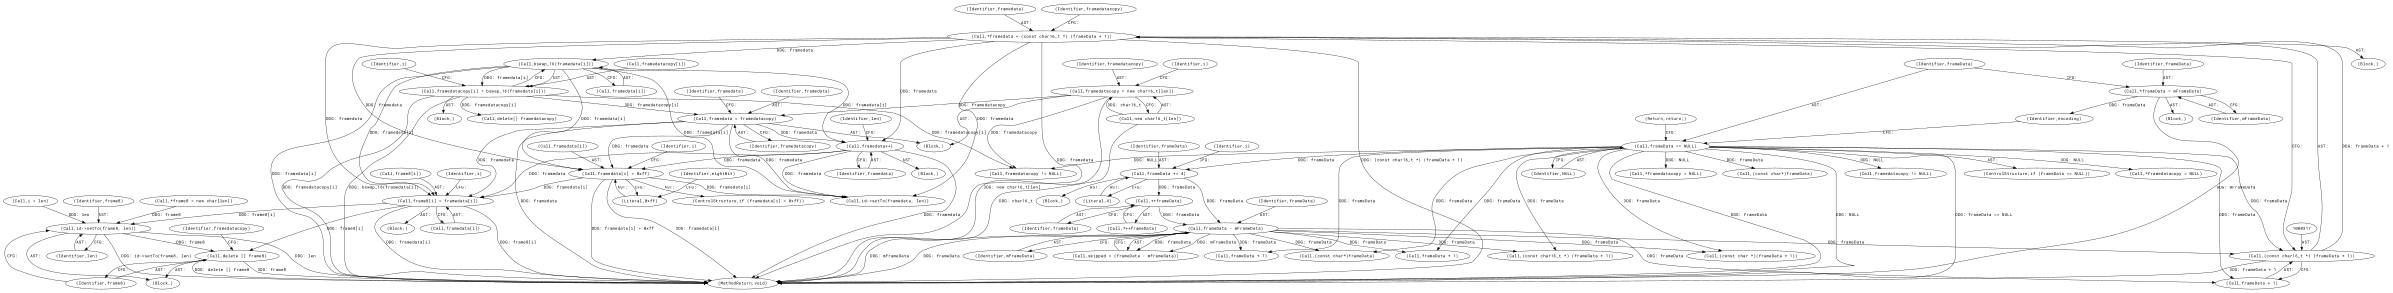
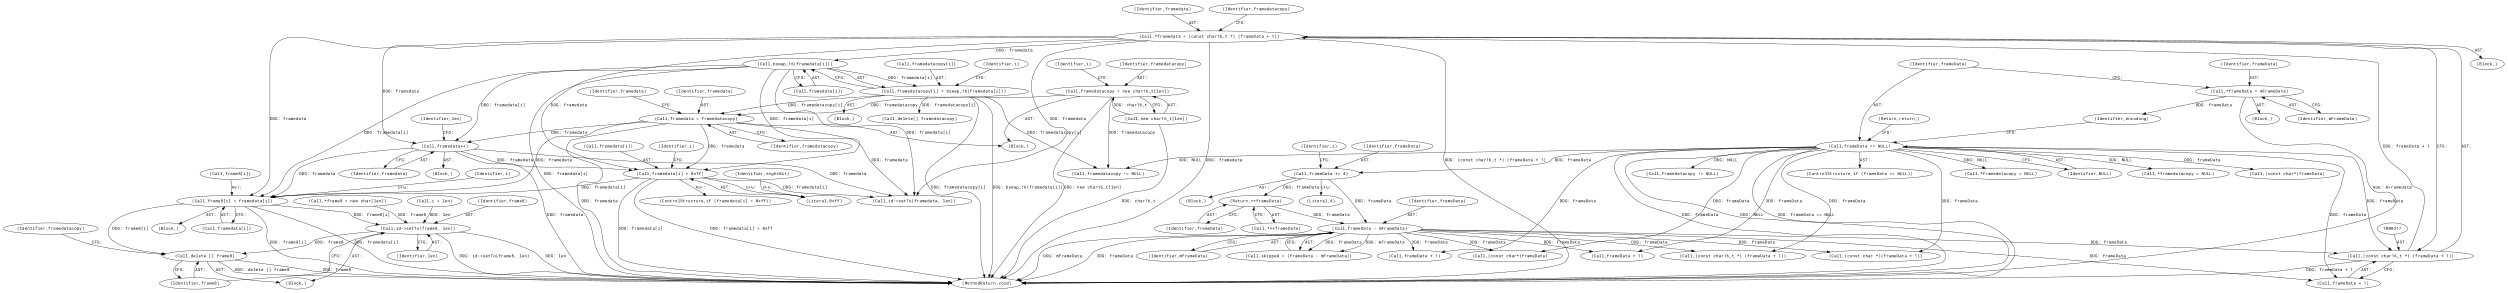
edge "(Literal,4)" -> "(Call,frameData += 4)": removed, label "AST:"
node "(Call,++frameData)": label "(Call,++frameData)" -> "(Return,++frameData)"
